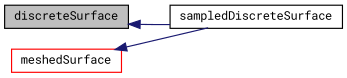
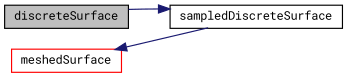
edge "sampledDiscreteSurface" -> "discreteSurface": reversed
